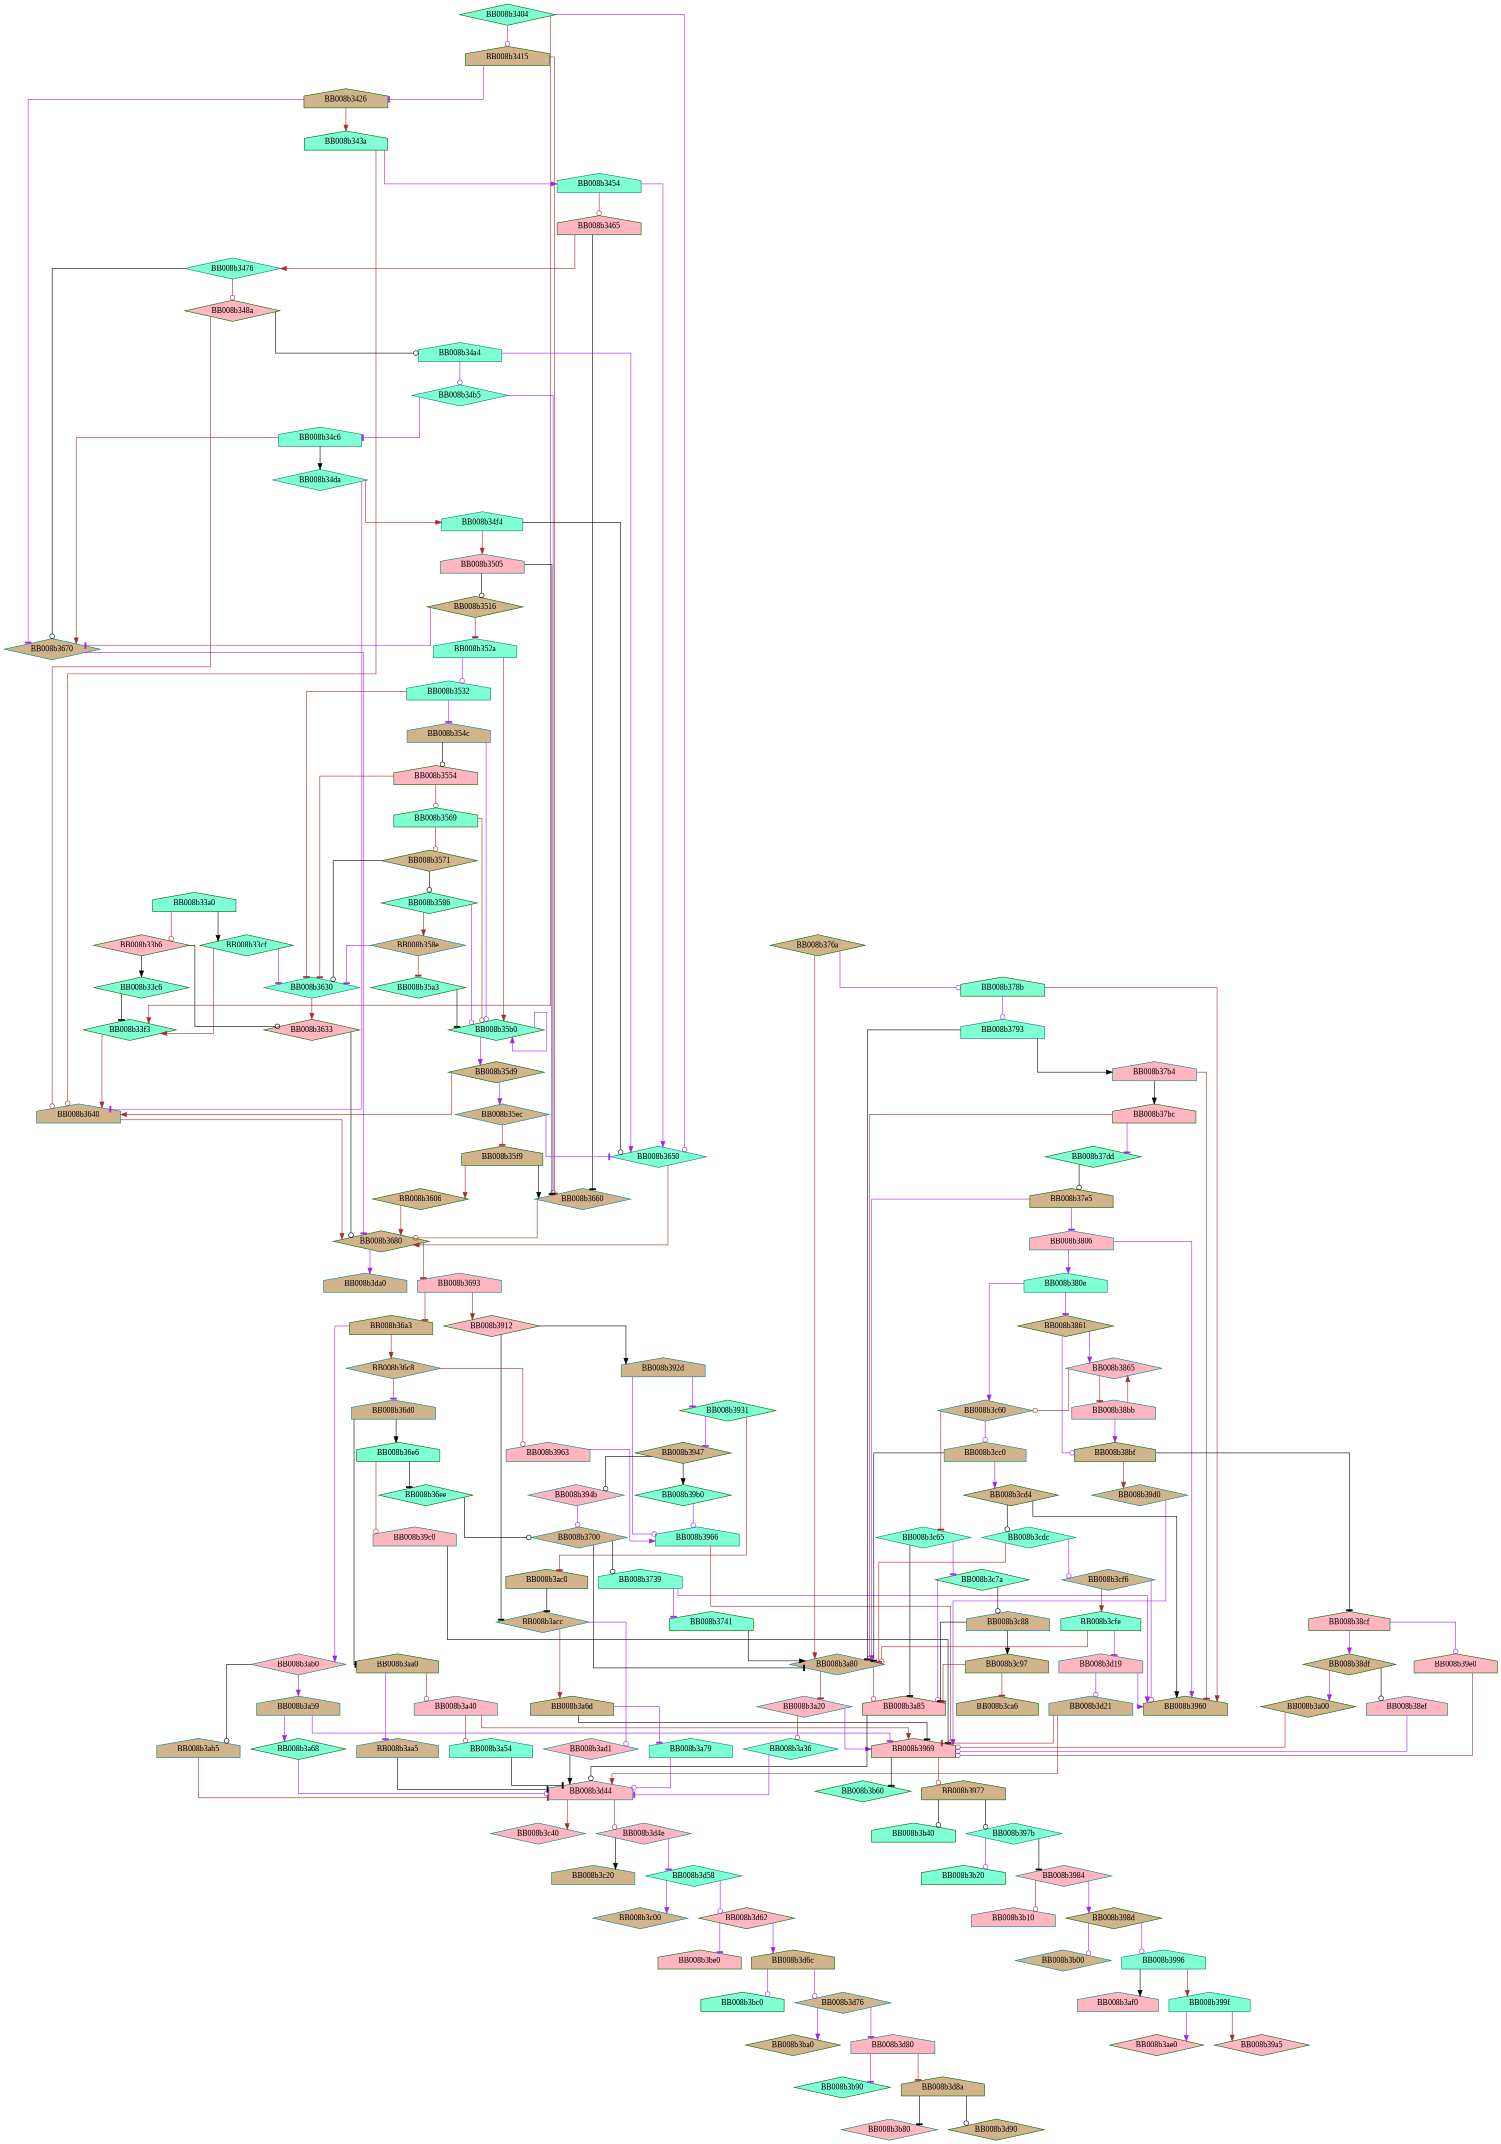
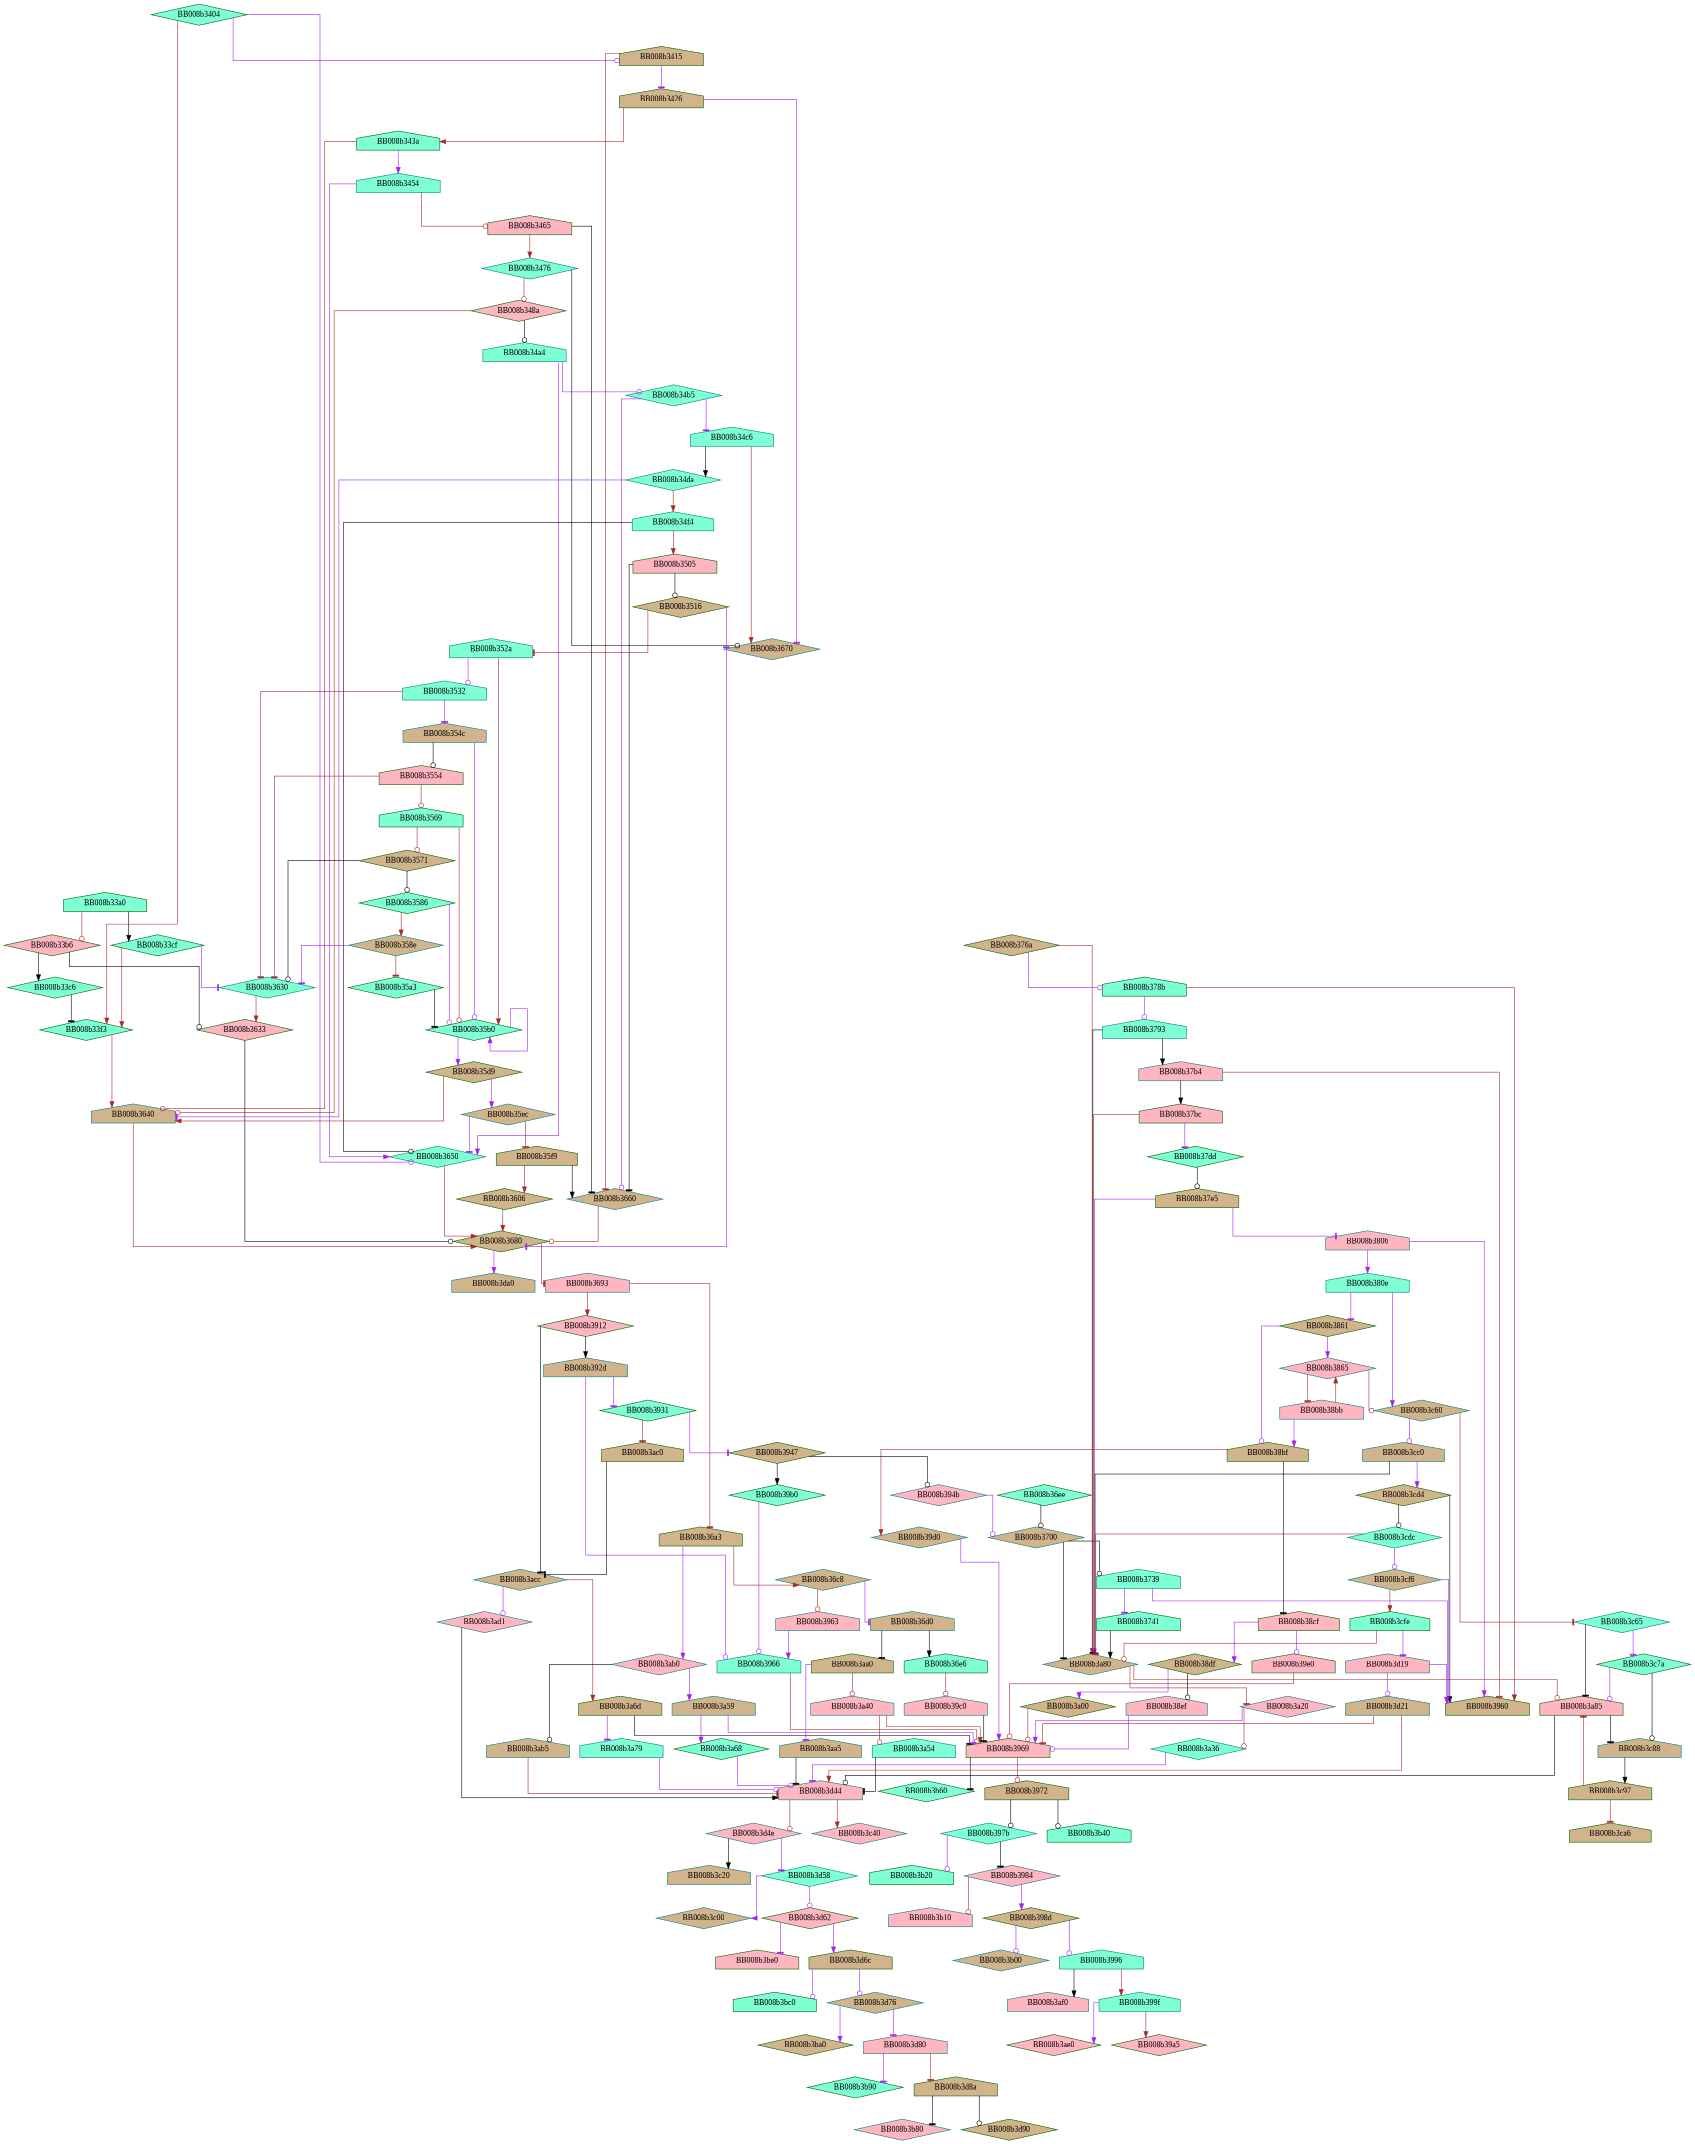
node "BB008b3505": color teal -> darkgreen
edge "BB008b36e6" -> "BB008b36ee": removed
edge "BB008b3c88" -> "BB008b3a85": reversed
